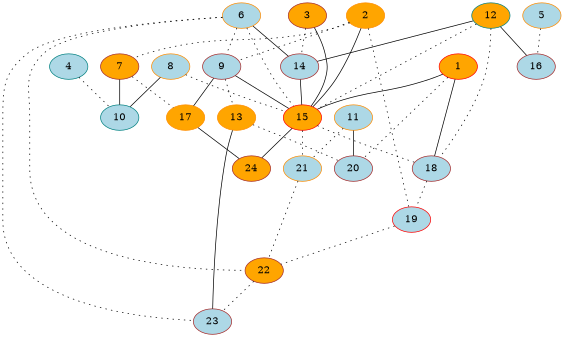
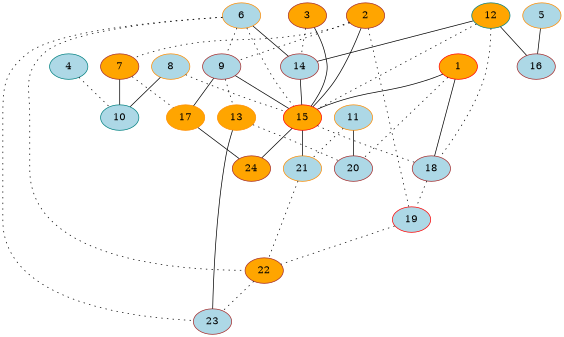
node "2": color darkorange -> brown
edge "5" -- "16": style dotted -> solid
edge "15" -- "21": style dotted -> solid
